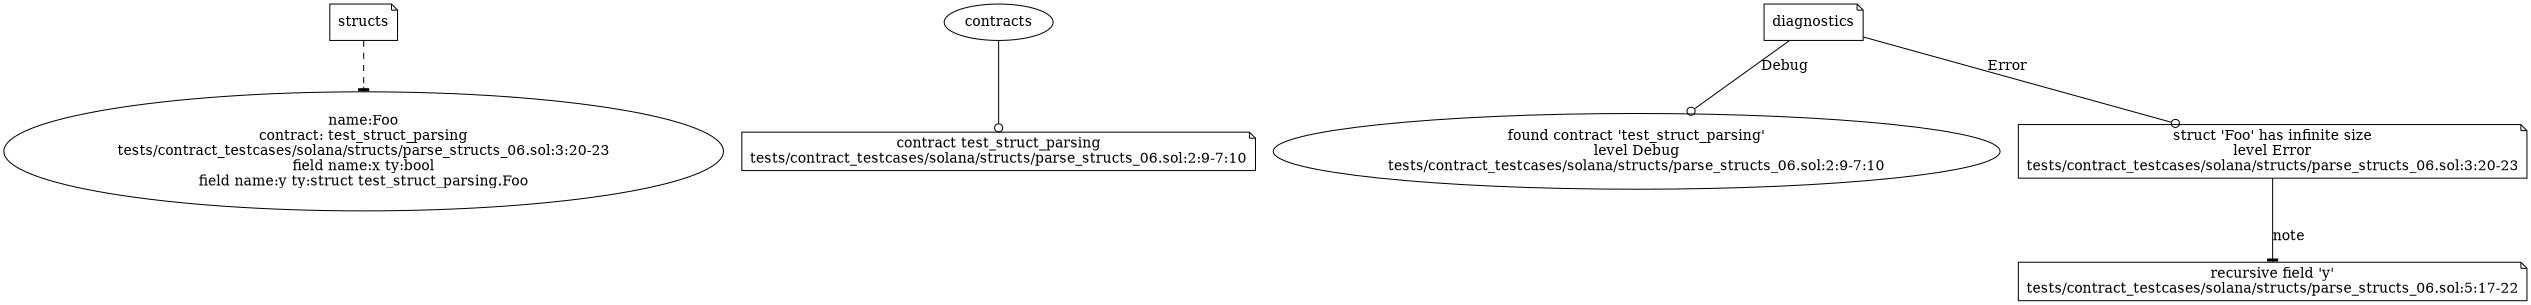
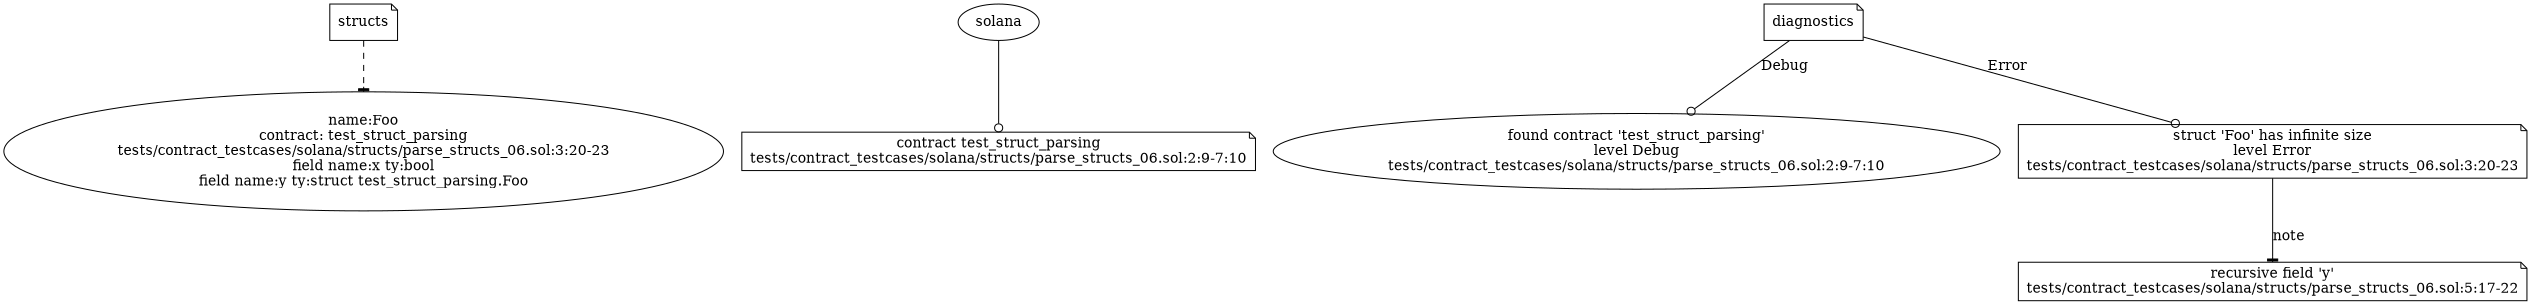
node "contracts": label "contracts" -> "solana"
